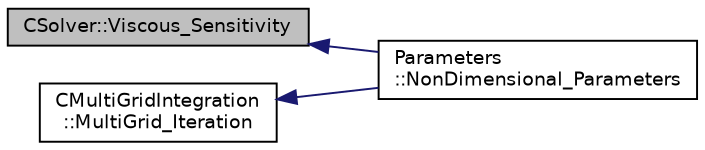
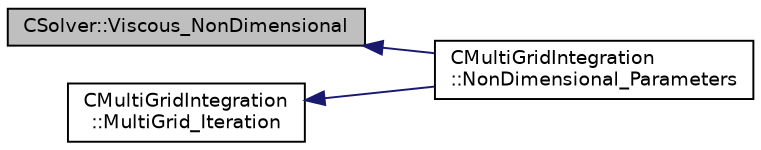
node "CSolver::Viscous_Sensitivity": label "CSolver::Viscous_Sensitivity" -> "CSolver::Viscous_NonDimensional"
node "Parameters ::NonDimensional_Parameters": label "Parameters ::NonDimensional_Parameters" -> "CMultiGridIntegration ::NonDimensional_Parameters"
